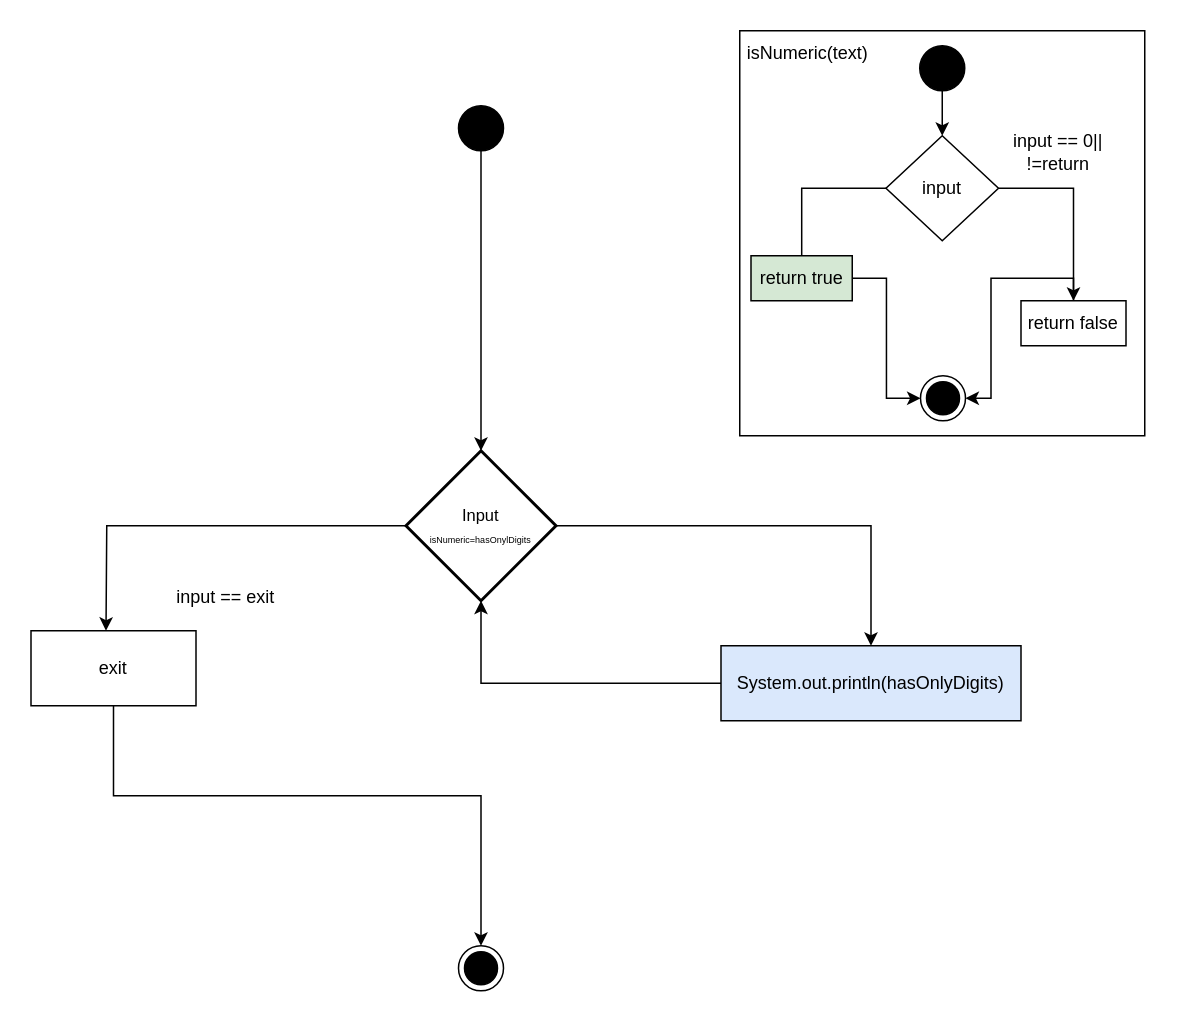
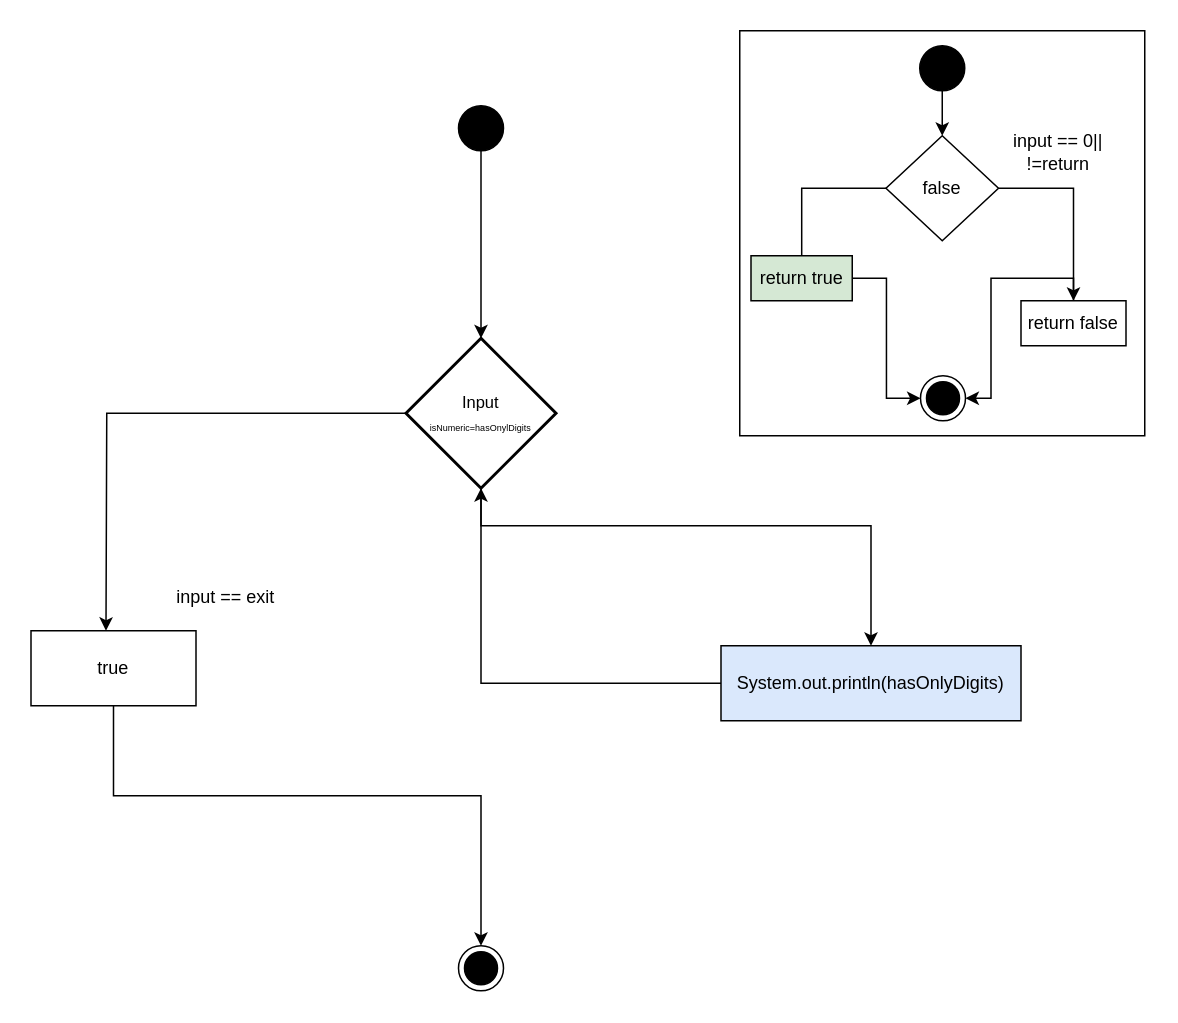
node "isNumeric(text)": removed
node "input": label "input" -> "false"
node "Input isNumeric=hasOnylDigits": moved (481, 526) -> (481, 413)
node "exit": label "exit" -> "true"
